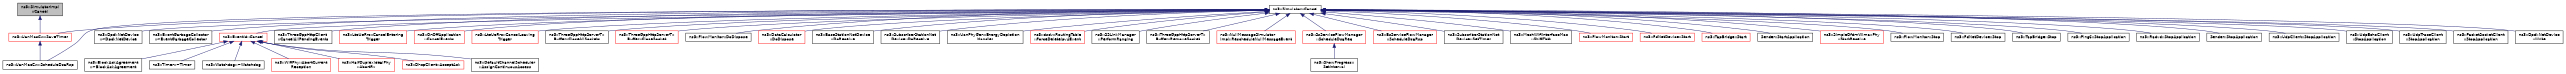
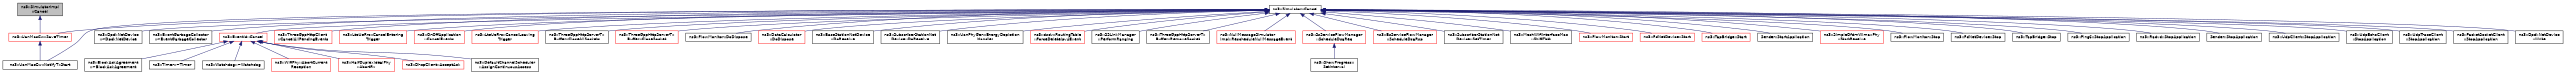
node "ns3::ThreeGppHttpClient ::CancelAllPendingEvents": color black -> red
node "ns3::UanMacCw::ScheduleDsaRsp": label "ns3::UanMacCw::ScheduleDsaRsp" -> "ns3::UanMacCw::NotifyTxStart"
